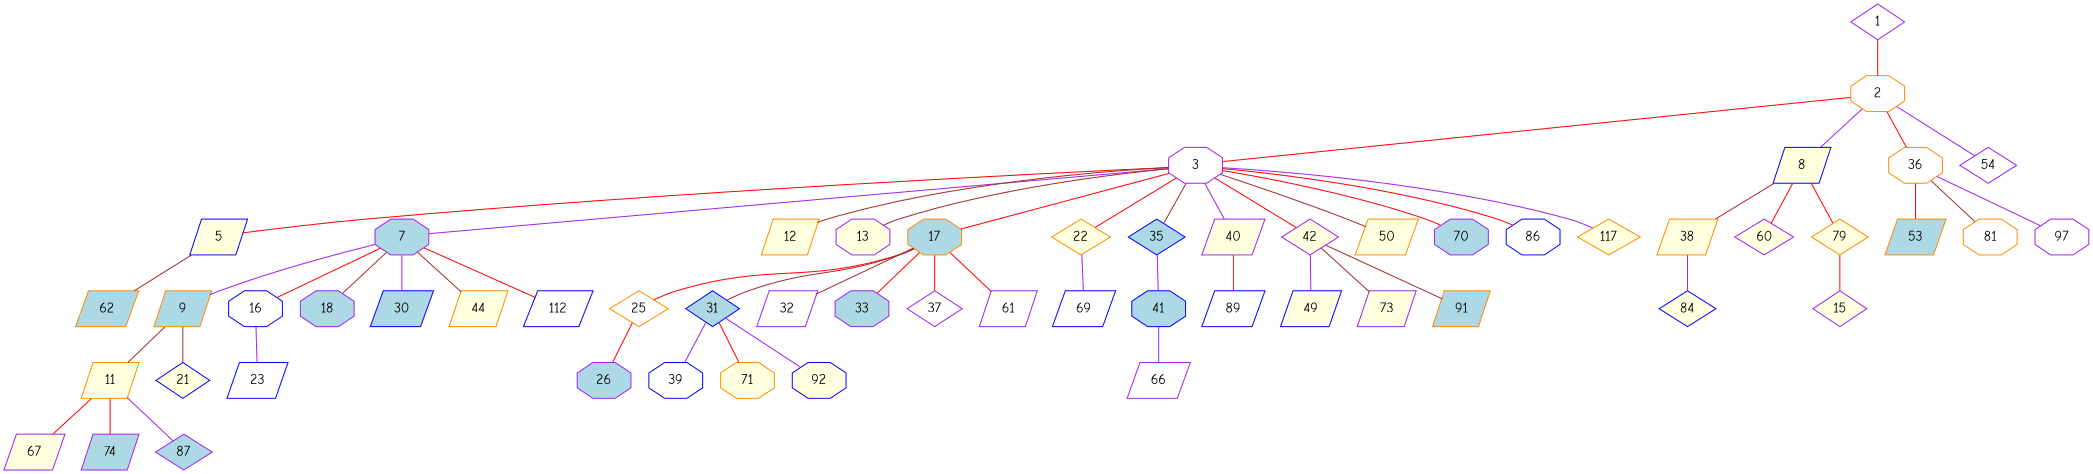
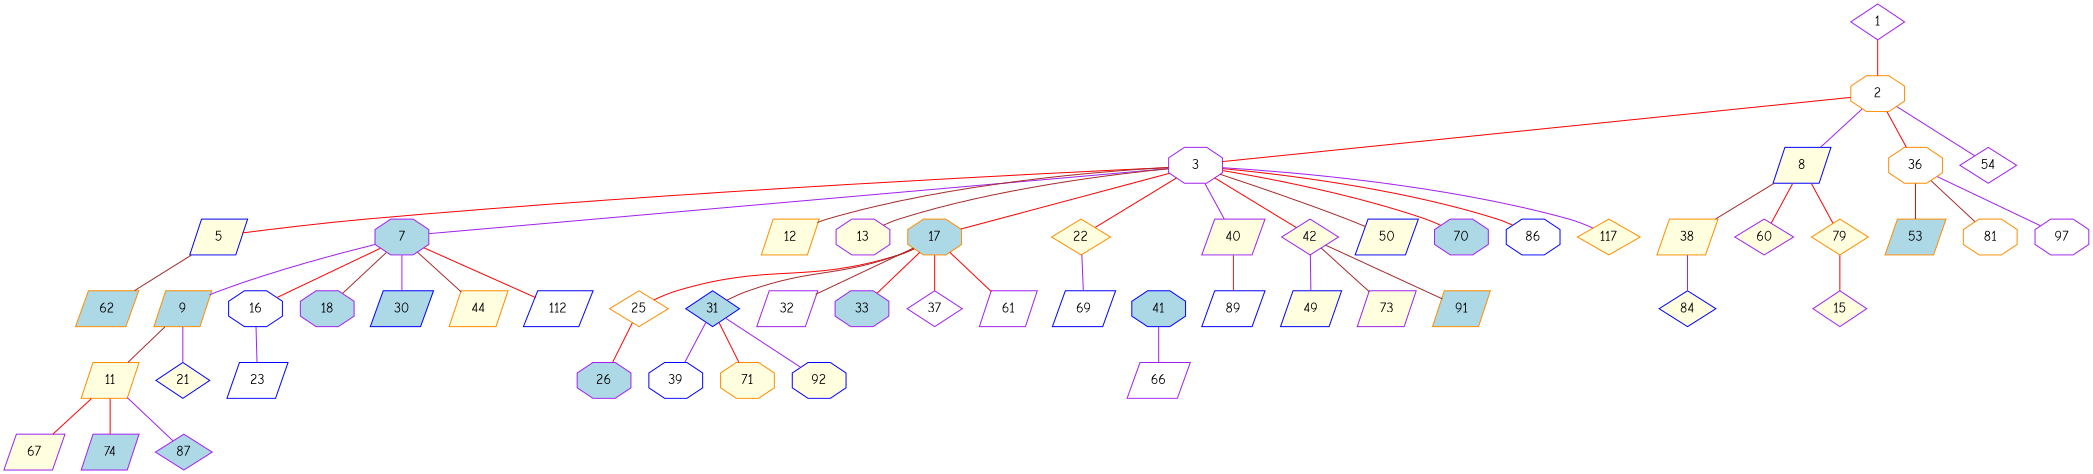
node "35": removed
node "50": color darkorange -> blue
edge "9" -- "21": color brown -> purple
